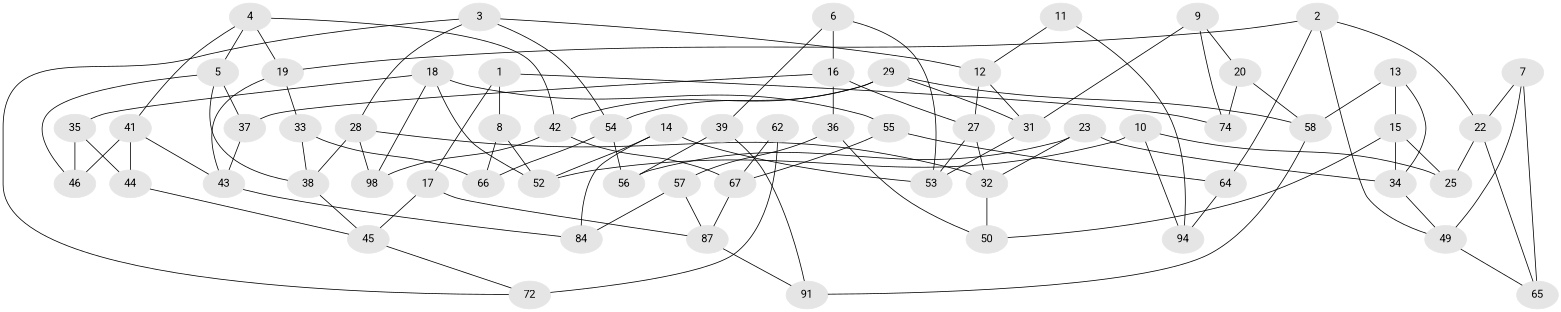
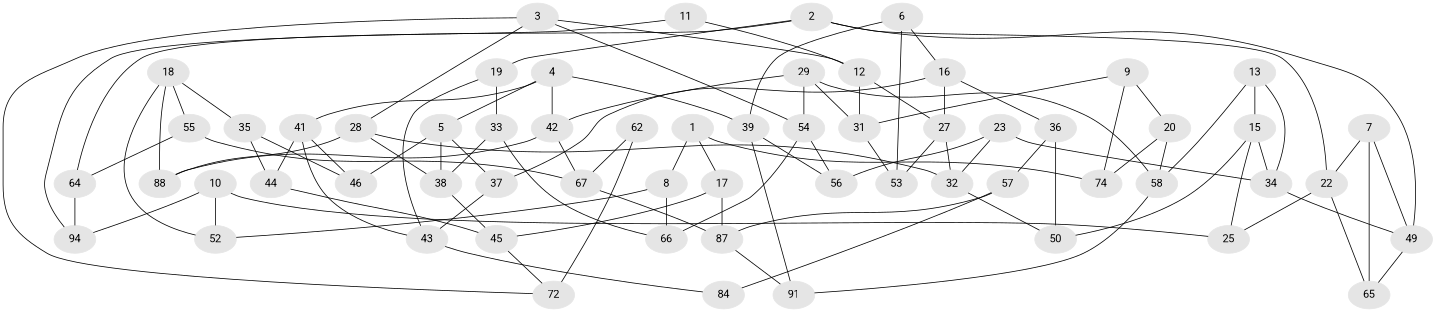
edge "4" -- "19": now "4" -- "39"
node "14": removed
node "98": label "98" -> "88"
